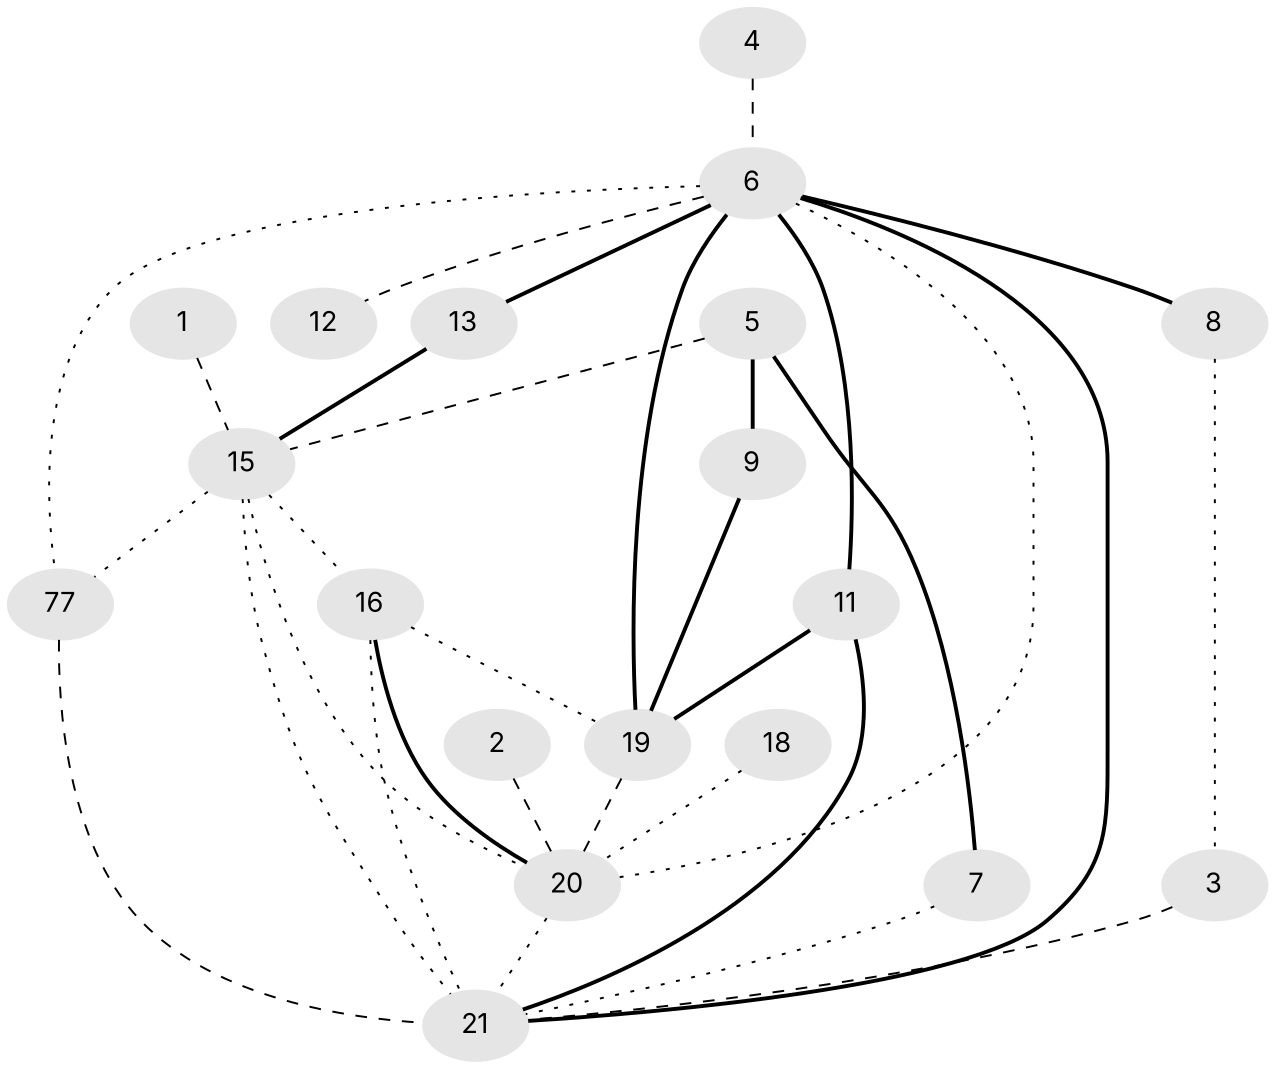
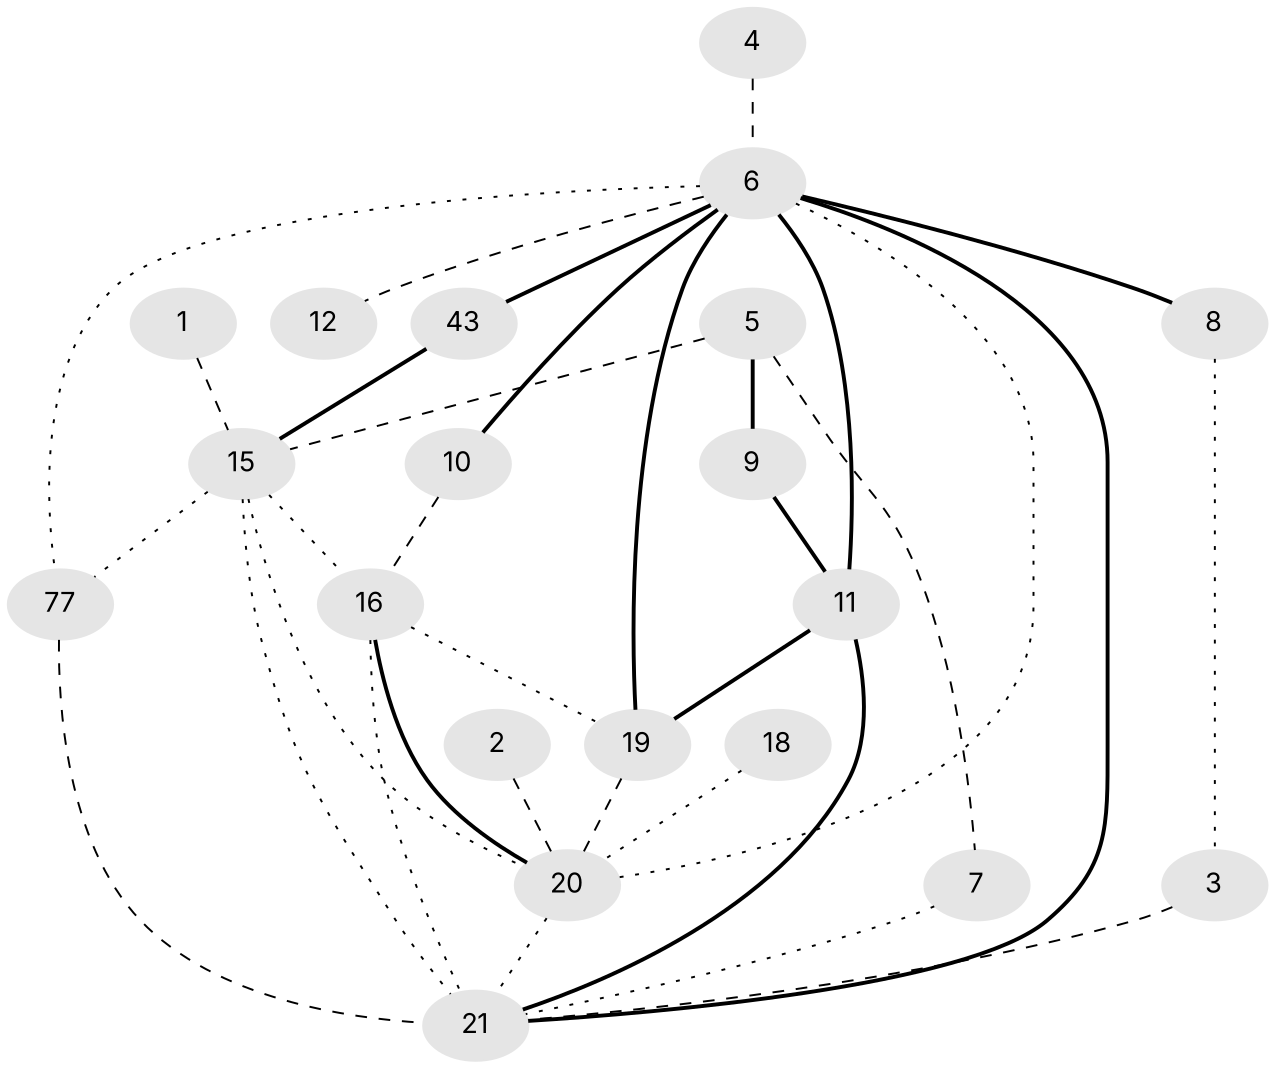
node "13": label "13" -> "43"
node "10": added
edge "5" -- "7": style bold -> dashed
edge "9" -- "19": now "9" -- "11"
